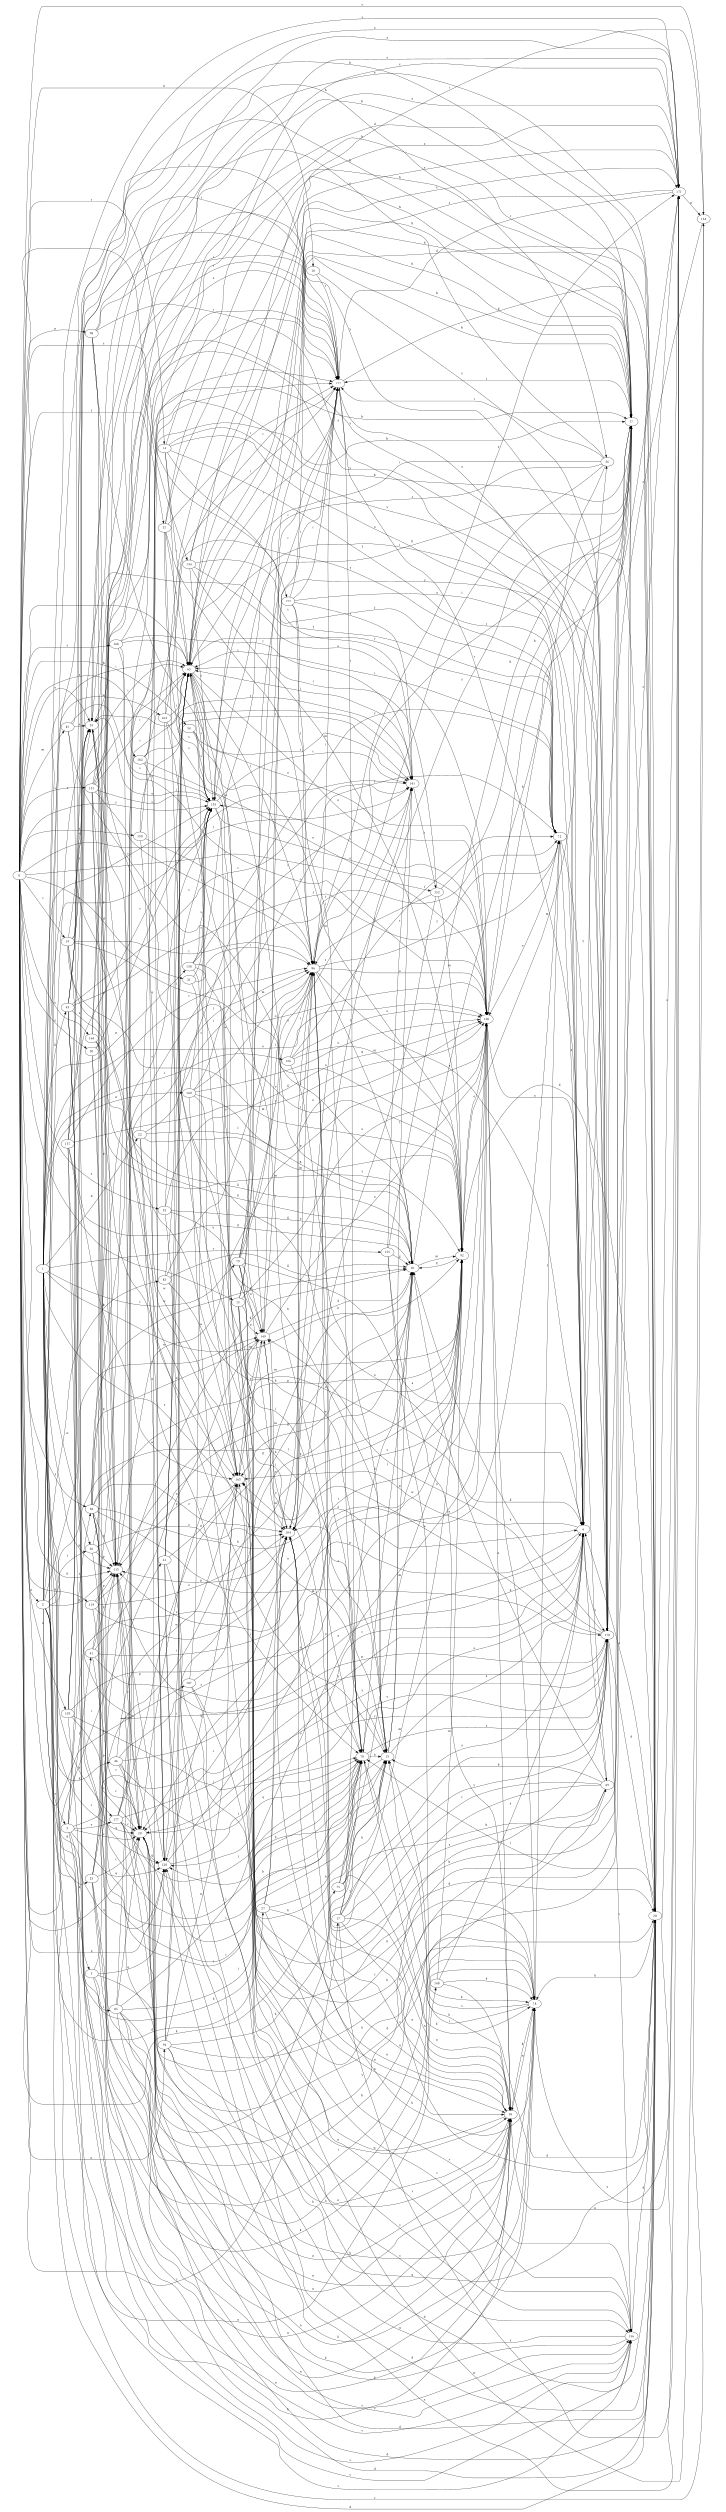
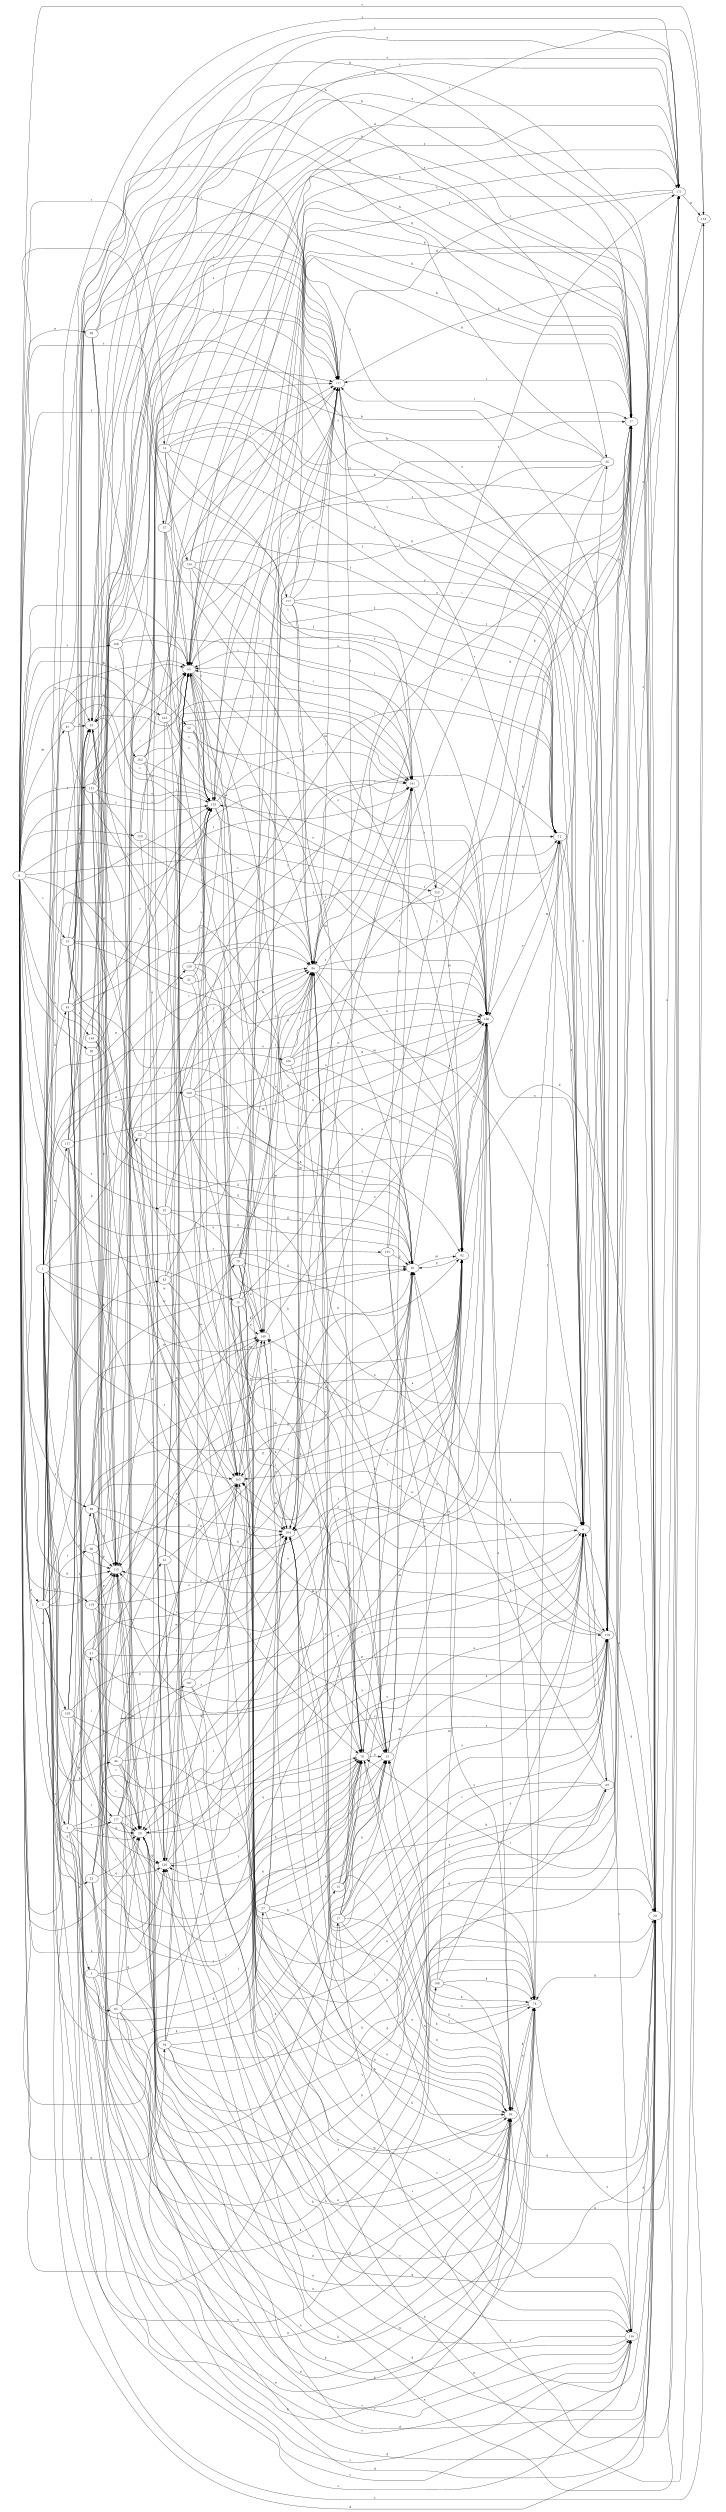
node "10": removed
edge "61" -> "135": removed, label "s"
edge "149" -> "50": removed, label "g"
edge "1" -> "66": now "1" -> "157"
edge "69" -> "13": removed, label "b"
